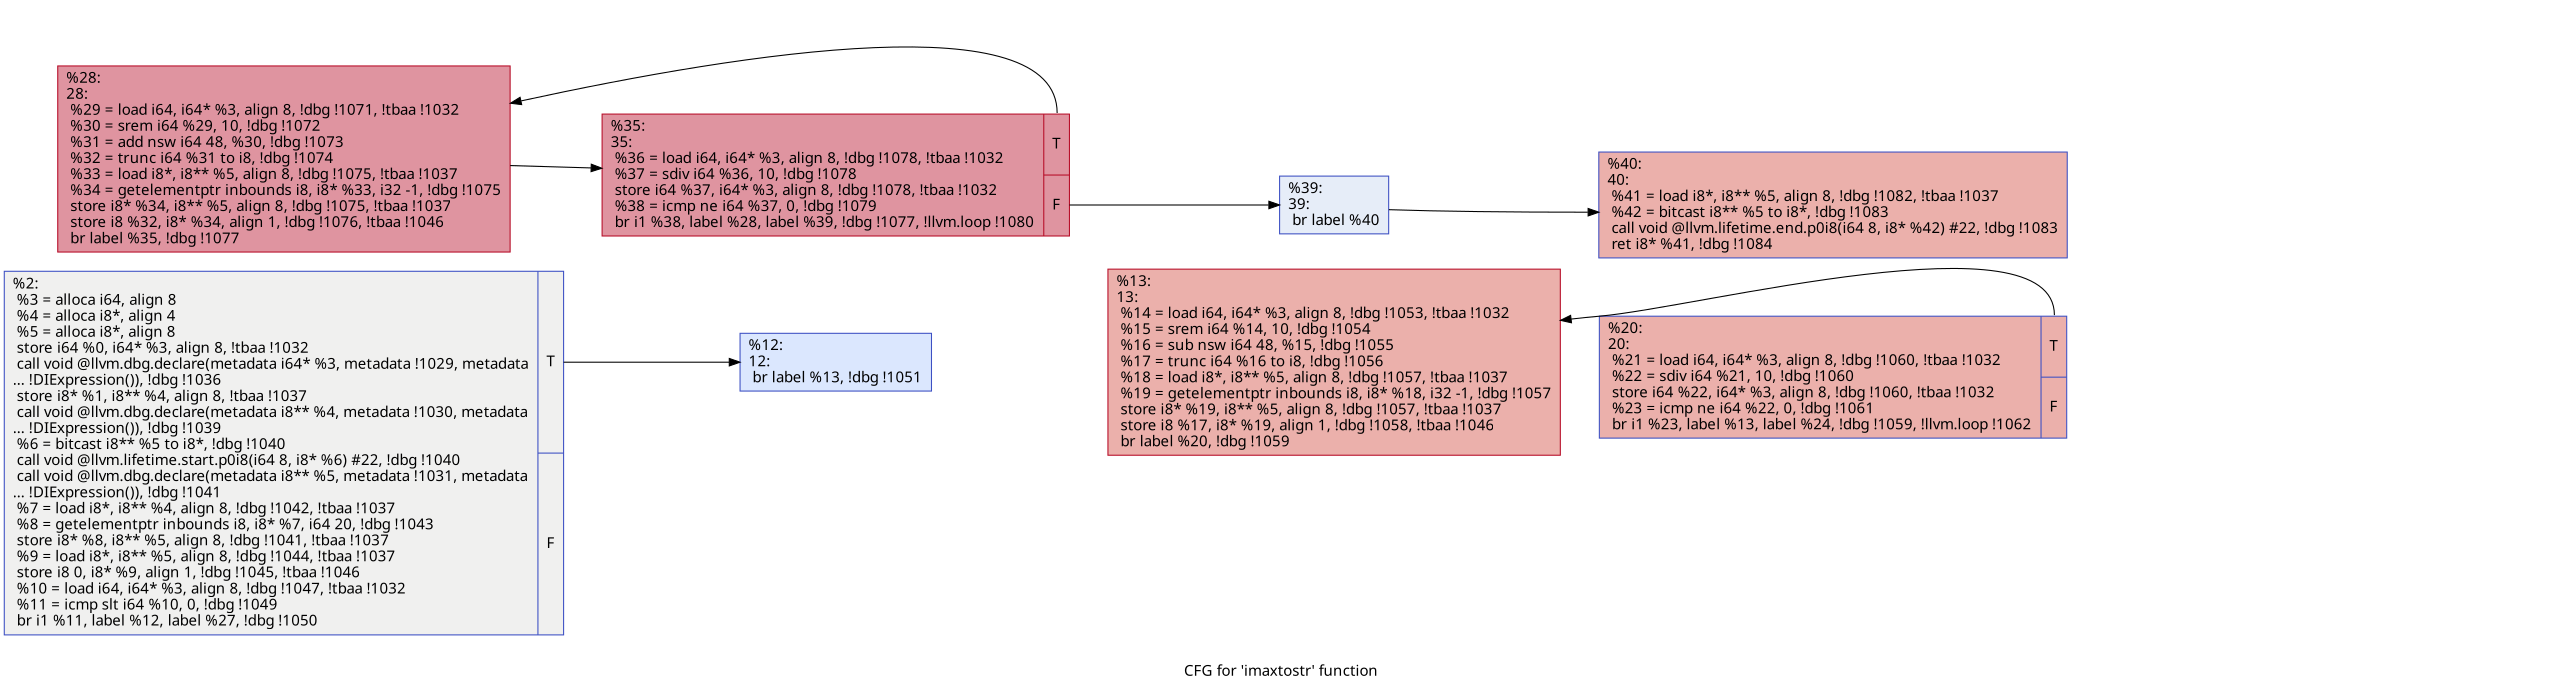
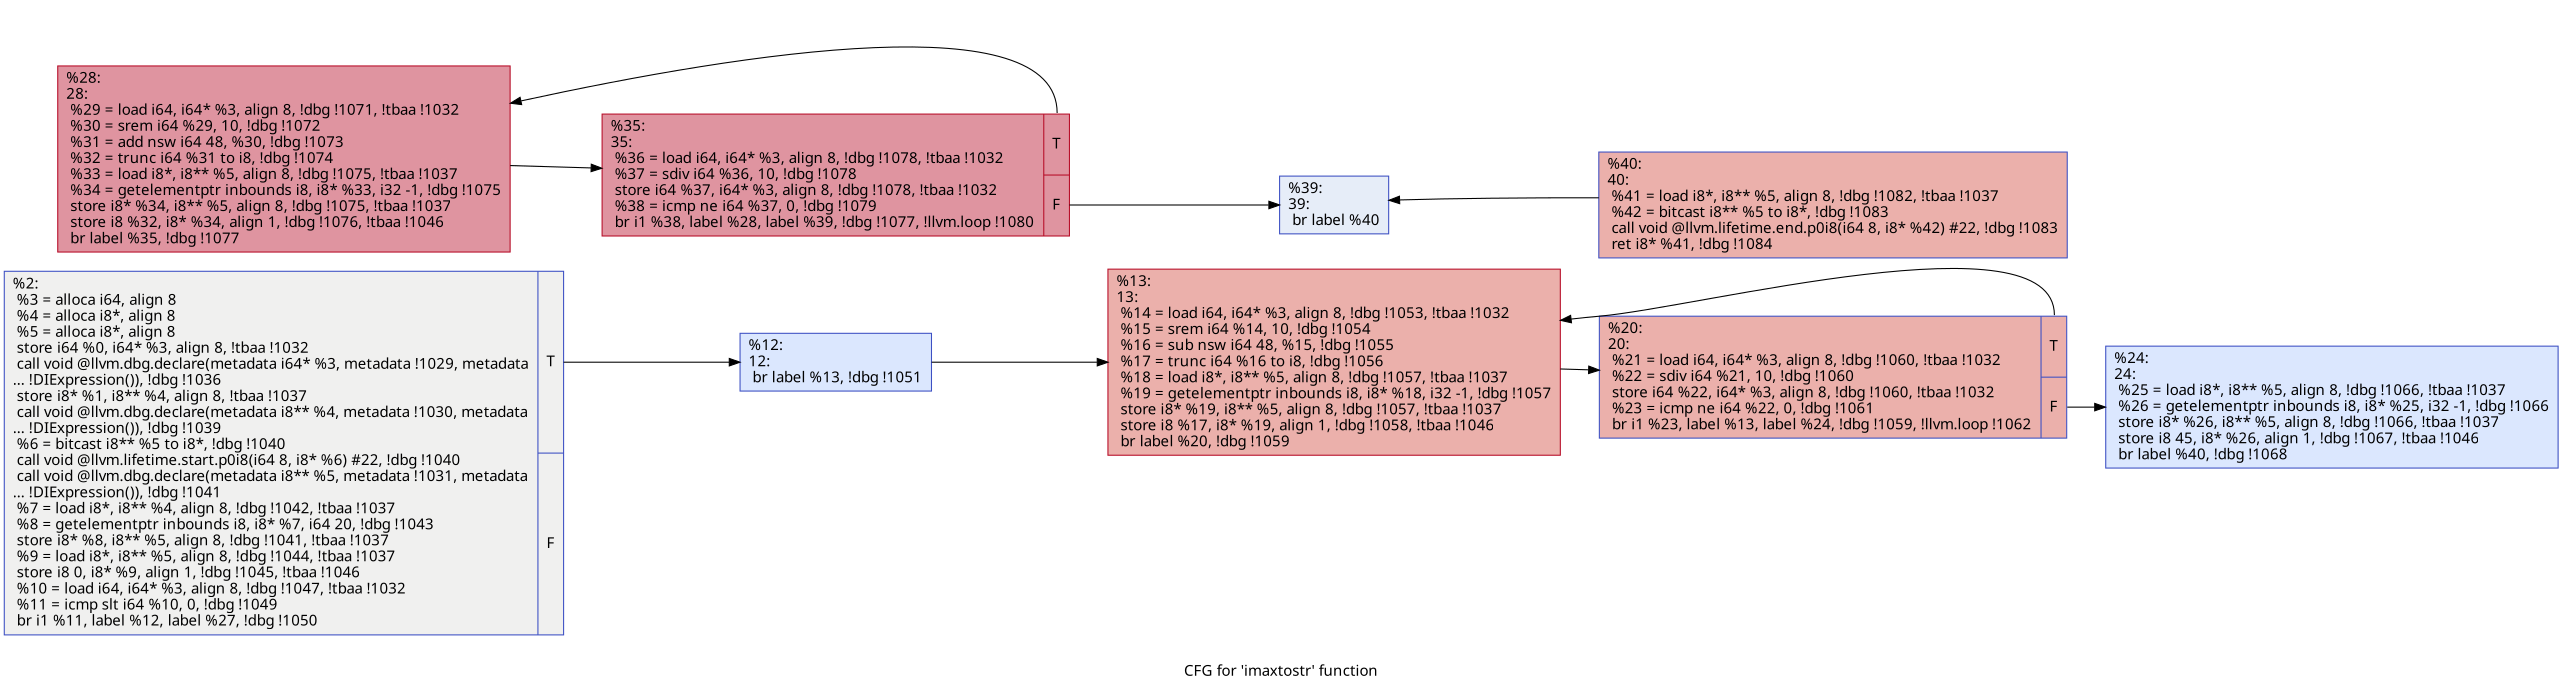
edge "%39:" -> "%40:": reversed
node "%2:": text "%4 = alloca i8*, align 4" -> "%4 = alloca i8*, align 8"
edge "%12:" -> "%13:": added
edge "%13:" -> "%20:": added
node "%24:": added
